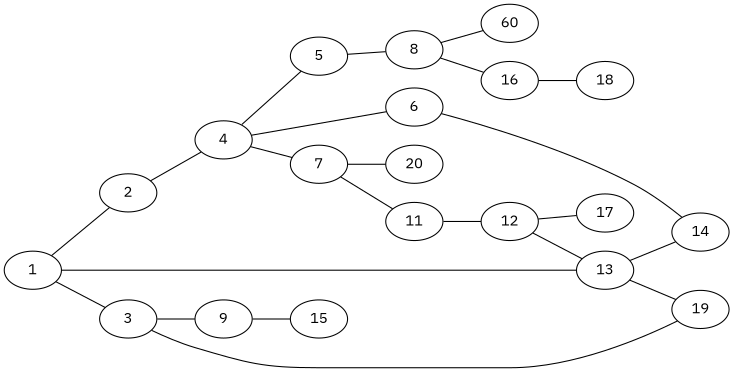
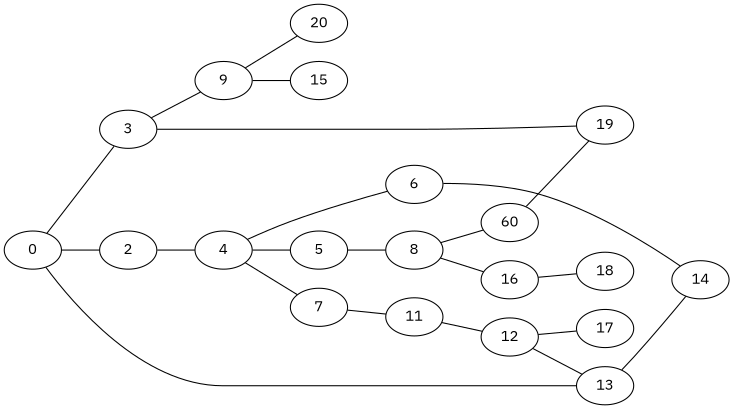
edge "7" -- "20": now "9" -- "20"
node "1": label "1" -> "0"
edge "13" -- "19": now "60" -- "19"
